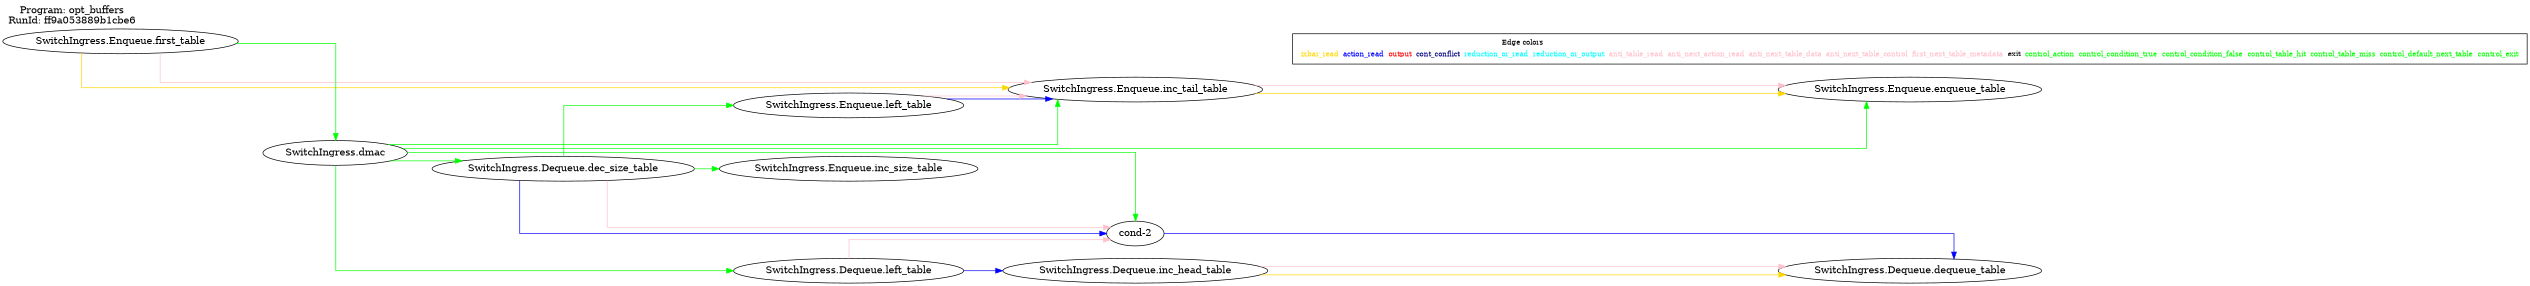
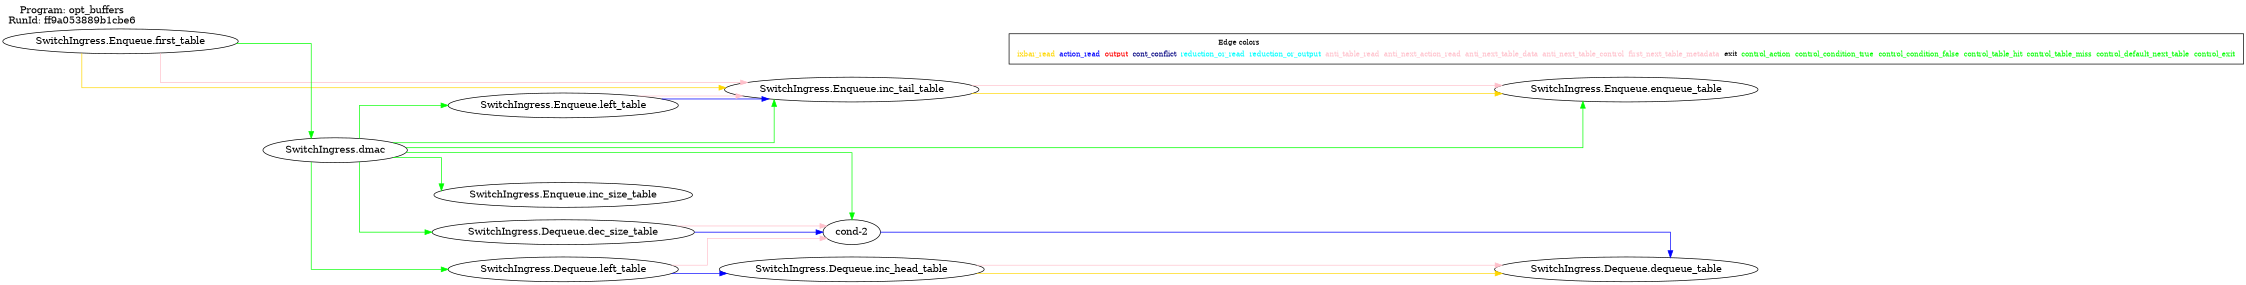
edge "SwitchIngress.Dequeue.dec_size_table" -> "SwitchIngress.Enqueue.left_table": now "SwitchIngress.dmac" -> "SwitchIngress.Enqueue.left_table"
edge "SwitchIngress.Dequeue.dec_size_table" -> "SwitchIngress.Enqueue.inc_size_table": now "SwitchIngress.dmac" -> "SwitchIngress.Enqueue.inc_size_table"
